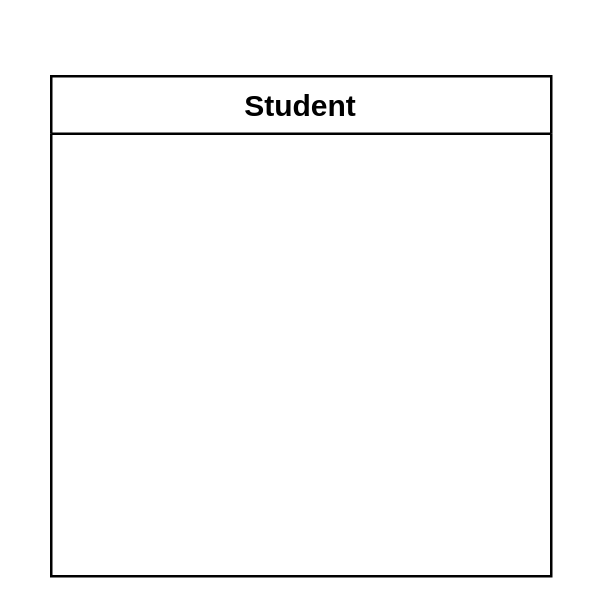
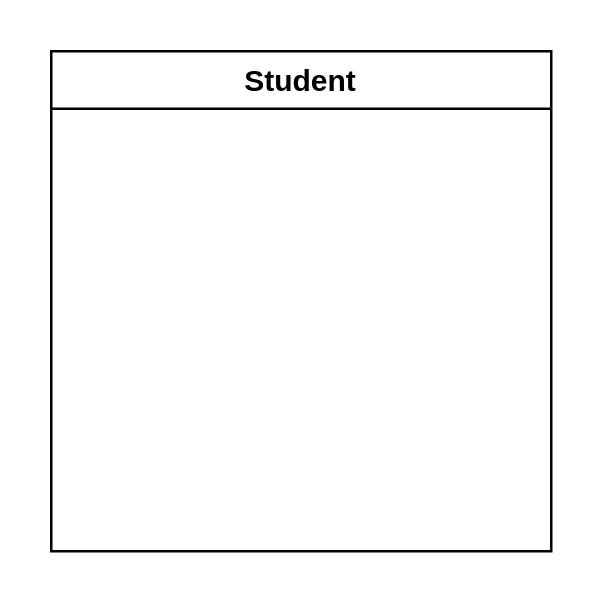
node "Student": moved (301, 326) -> (301, 301)
